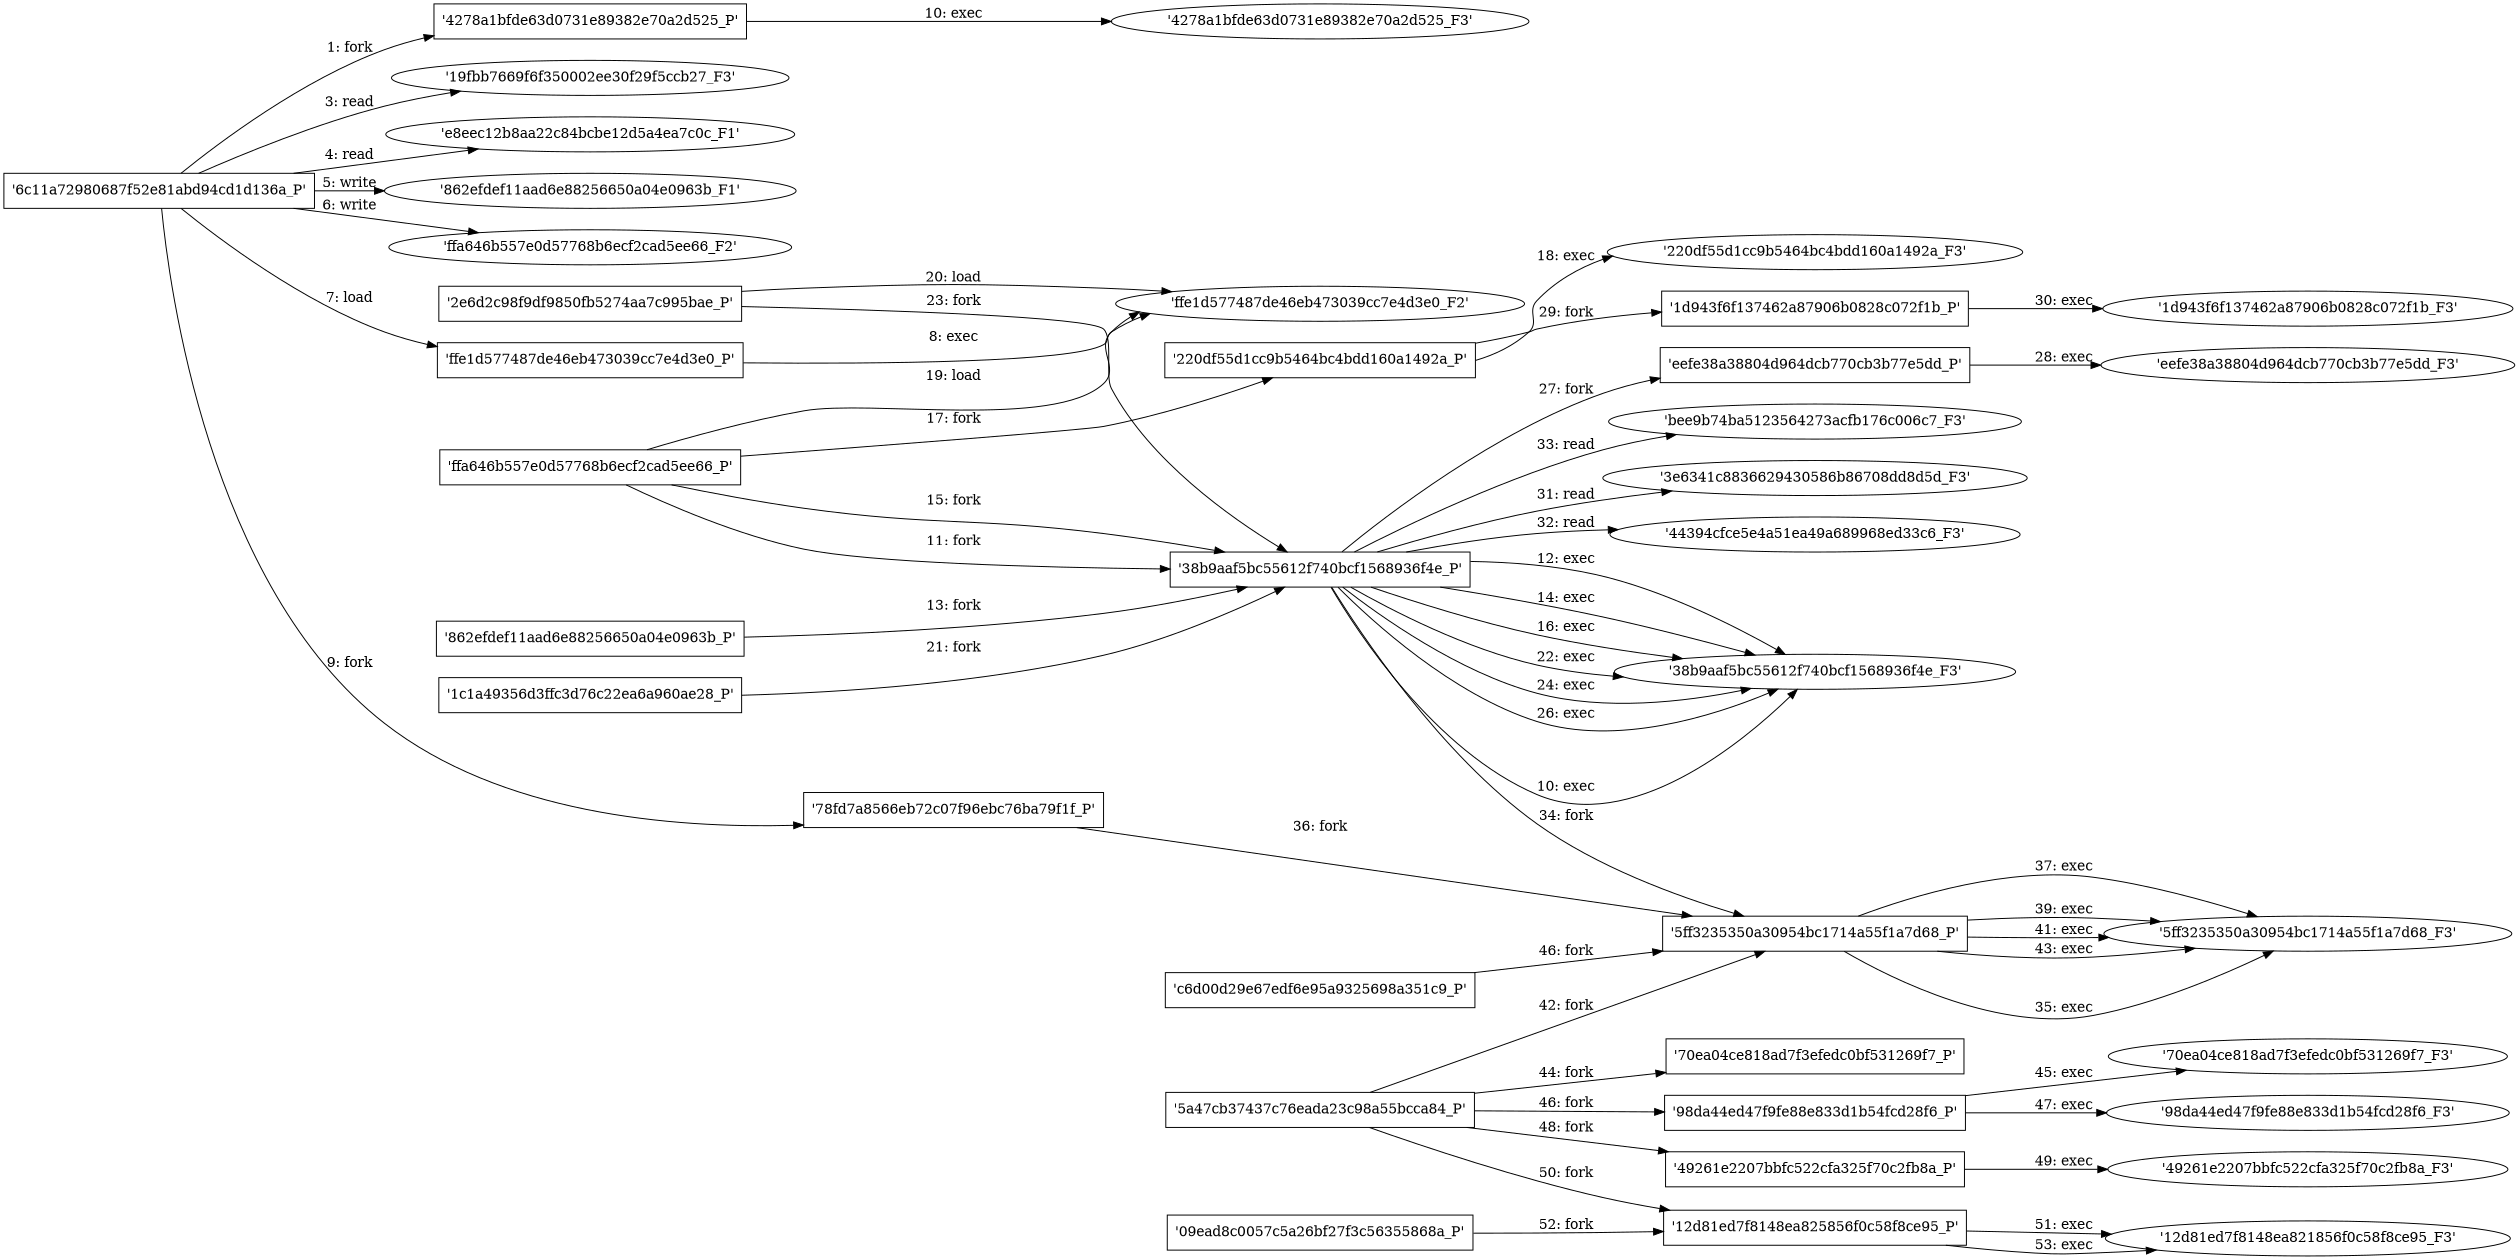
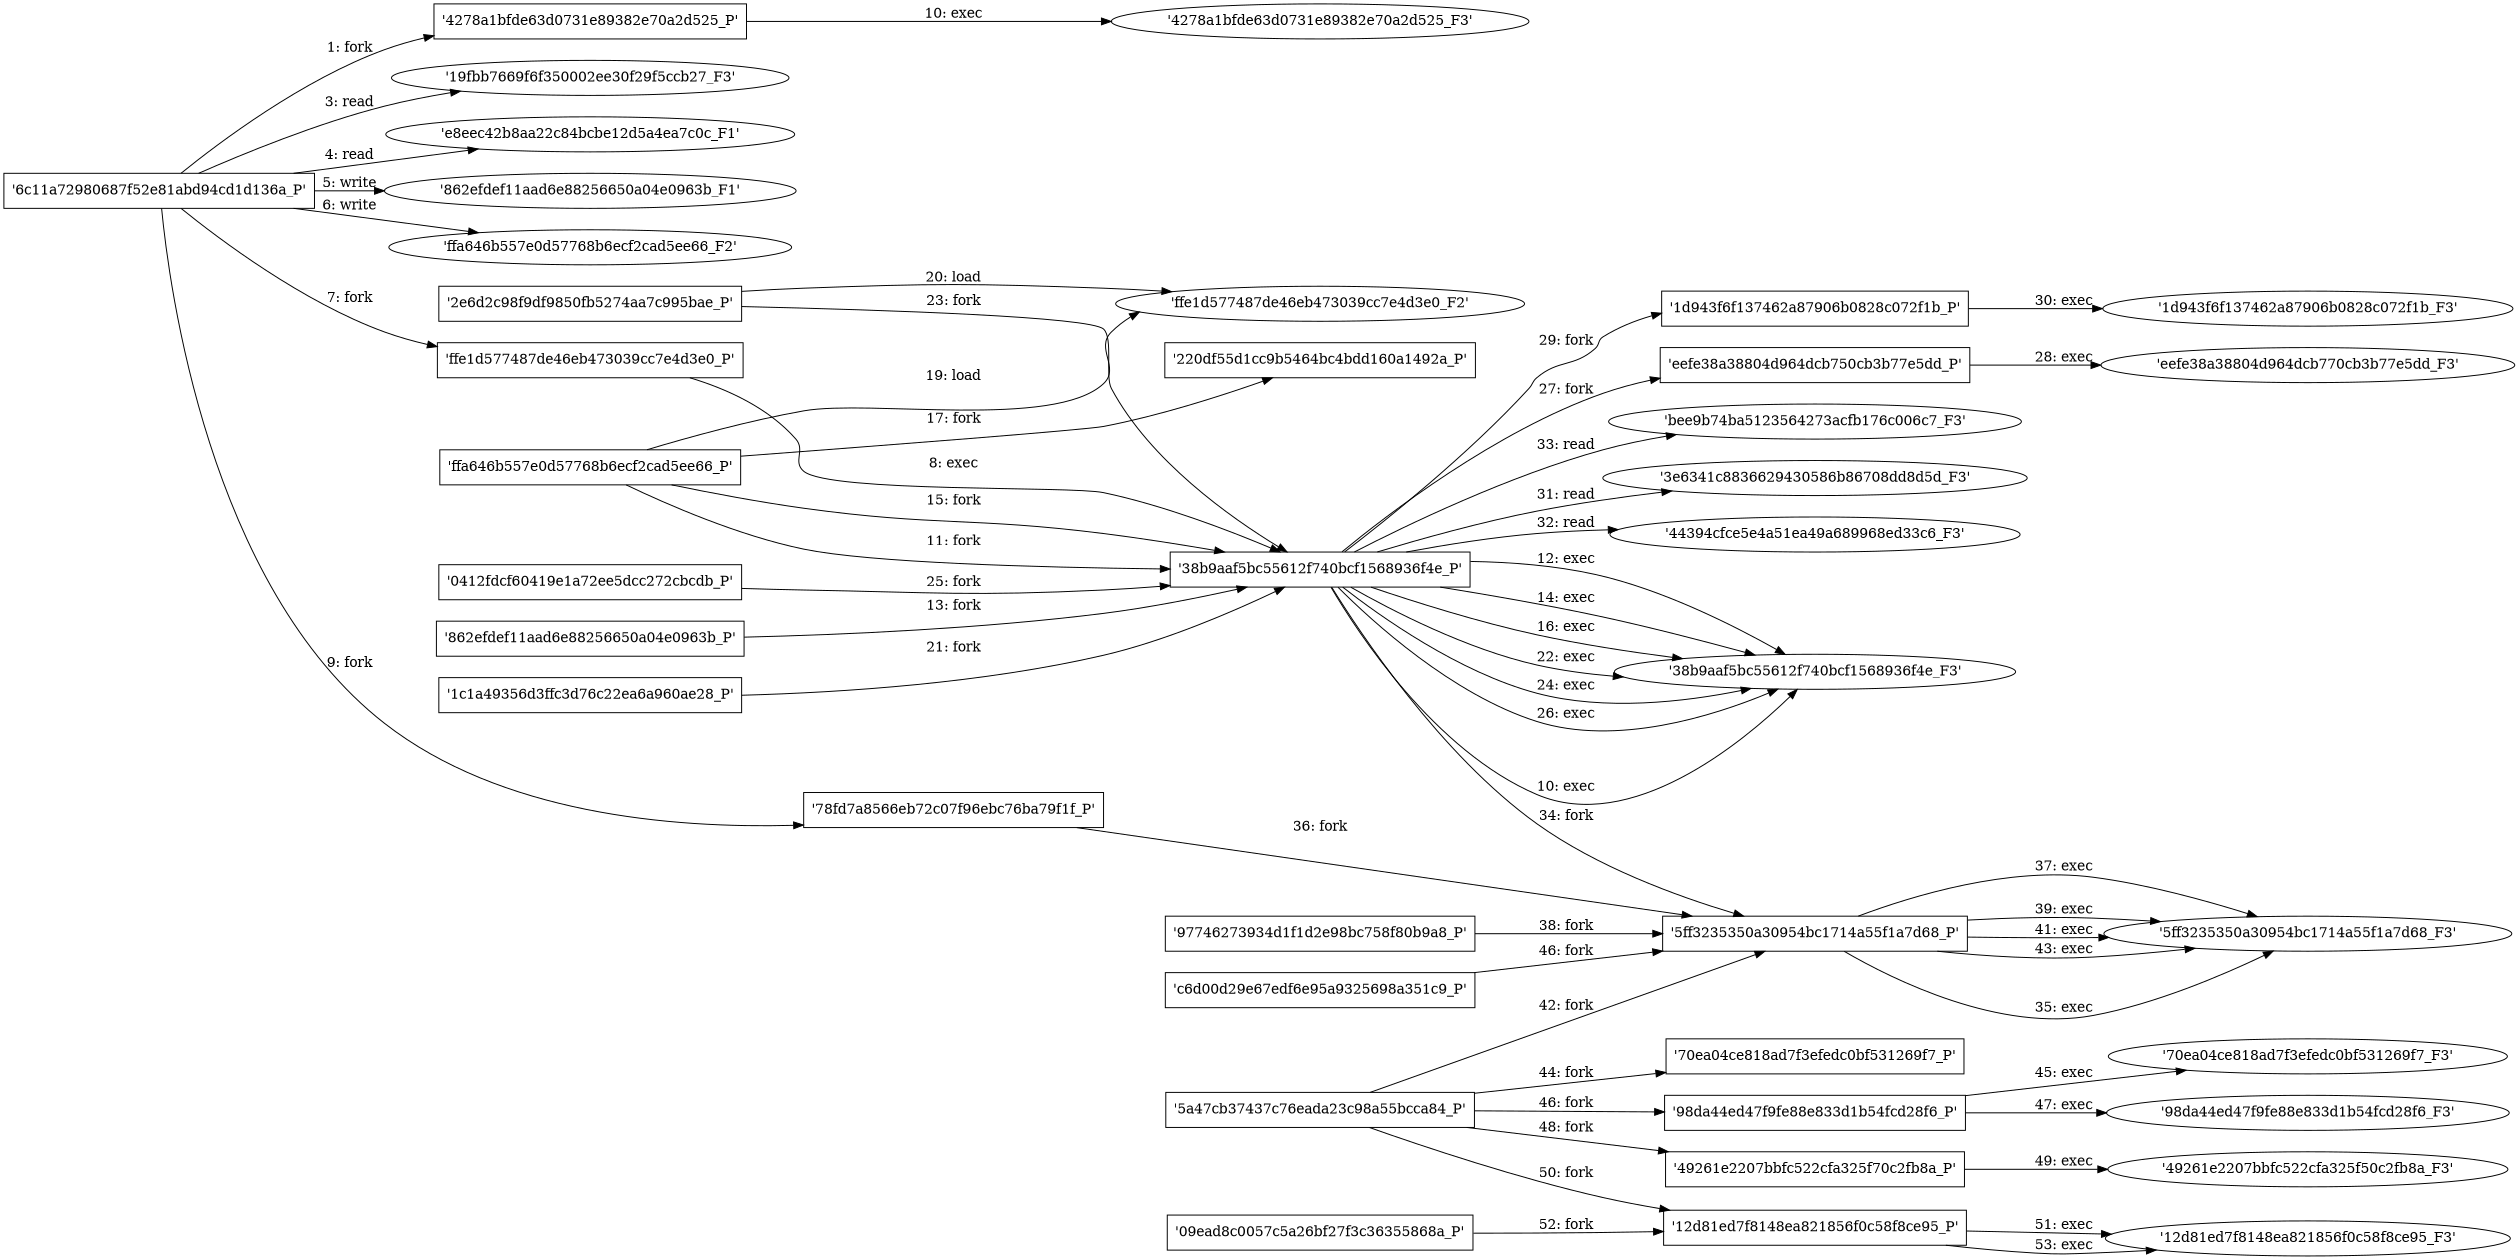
node "'e8eec12b8aa22c84bcbe12d5a4ea7c0c_F1'": label "'e8eec12b8aa22c84bcbe12d5a4ea7c0c_F1'" -> "'e8eec42b8aa22c84bcbe12d5a4ea7c0c_F1'"
node "'220df55d1cc9b5464bc4bdd160a1492a_F3'": removed
edge "'6c11a72980687f52e81abd94cd1d136a_P'" -> "'ffe1d577487de46eb473039cc7e4d3e0_P'": label "7: load" -> "7: fork"
edge "'220df55d1cc9b5464bc4bdd160a1492a_P'" -> "'1d943f6f137462a87906b0828c072f1b_P'": now "'38b9aaf5bc55612f740bcf1568936f4e_P'" -> "'1d943f6f137462a87906b0828c072f1b_P'"
edge "'ffe1d577487de46eb473039cc7e4d3e0_P'" -> "'ffe1d577487de46eb473039cc7e4d3e0_F2'": now "'ffe1d577487de46eb473039cc7e4d3e0_P'" -> "'38b9aaf5bc55612f740bcf1568936f4e_P'"
node "'eefe38a38804d964dcb770cb3b77e5dd_P'": label "'eefe38a38804d964dcb770cb3b77e5dd_P'" -> "'eefe38a38804d964dcb750cb3b77e5dd_P'"
node "'0412fdcf60419e1a72ee5dcc272cbcdb_P'": added
node "'97746273934d1f1d2e98bc758f80b9a8_P'": added
node "'49261e2207bbfc522cfa325f70c2fb8a_F3'": label "'49261e2207bbfc522cfa325f70c2fb8a_F3'" -> "'49261e2207bbfc522cfa325f50c2fb8a_F3'"
node "'12d81ed7f8148ea825856f0c58f8ce95_P'": label "'12d81ed7f8148ea825856f0c58f8ce95_P'" -> "'12d81ed7f8148ea821856f0c58f8ce95_P'"
node "'09ead8c0057c5a26bf27f3c56355868a_P'": label "'09ead8c0057c5a26bf27f3c56355868a_P'" -> "'09ead8c0057c5a26bf27f3c36355868a_P'"
